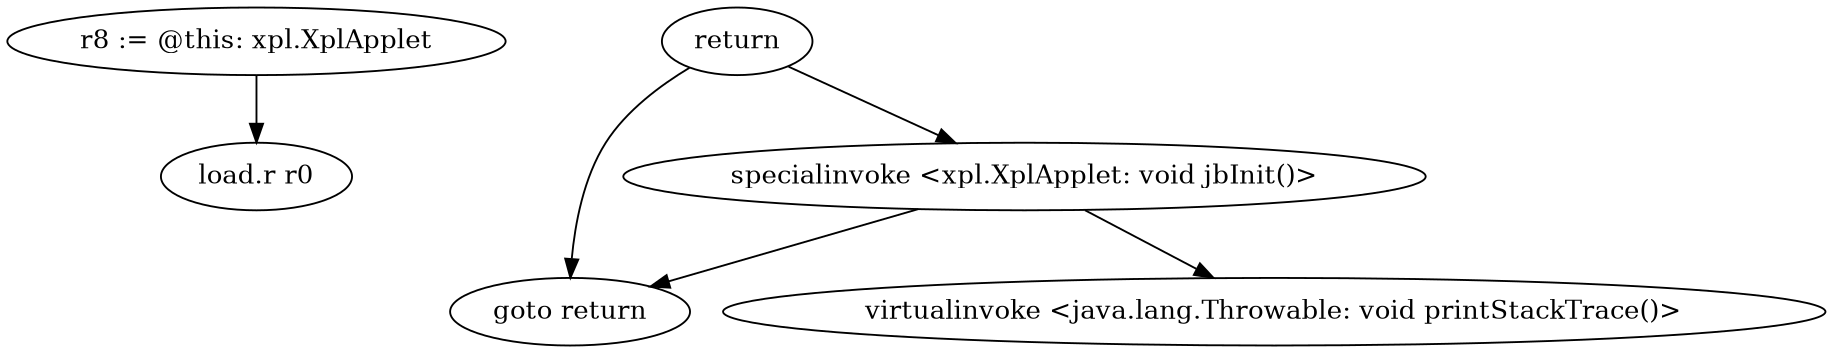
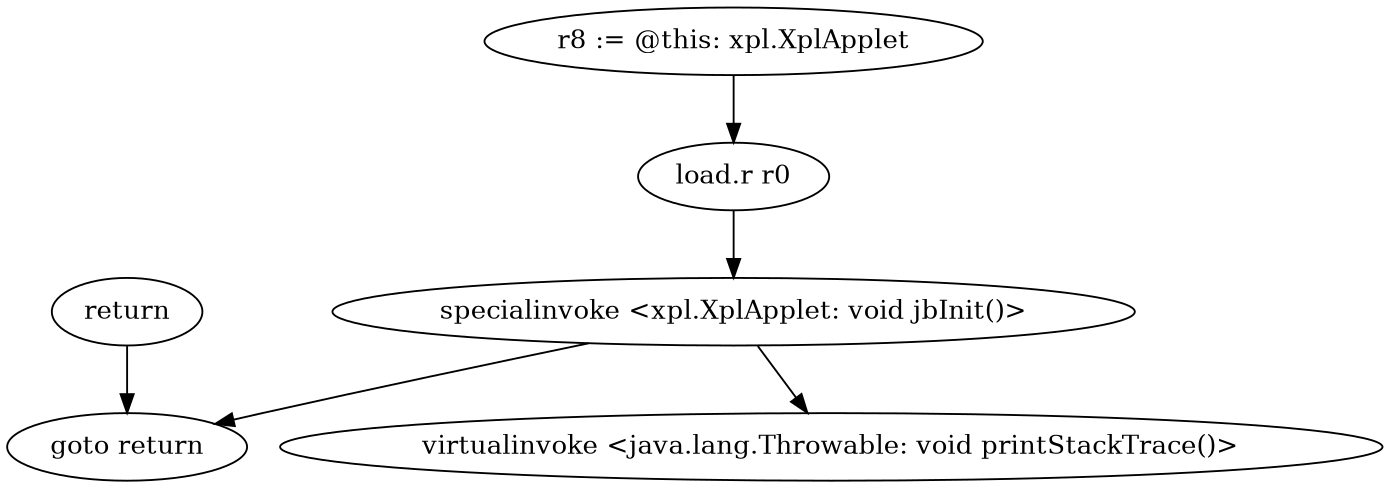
edge "return" -> "specialinvoke <xpl.XplApplet: void jbInit()>": now "load.r r0" -> "specialinvoke <xpl.XplApplet: void jbInit()>"
